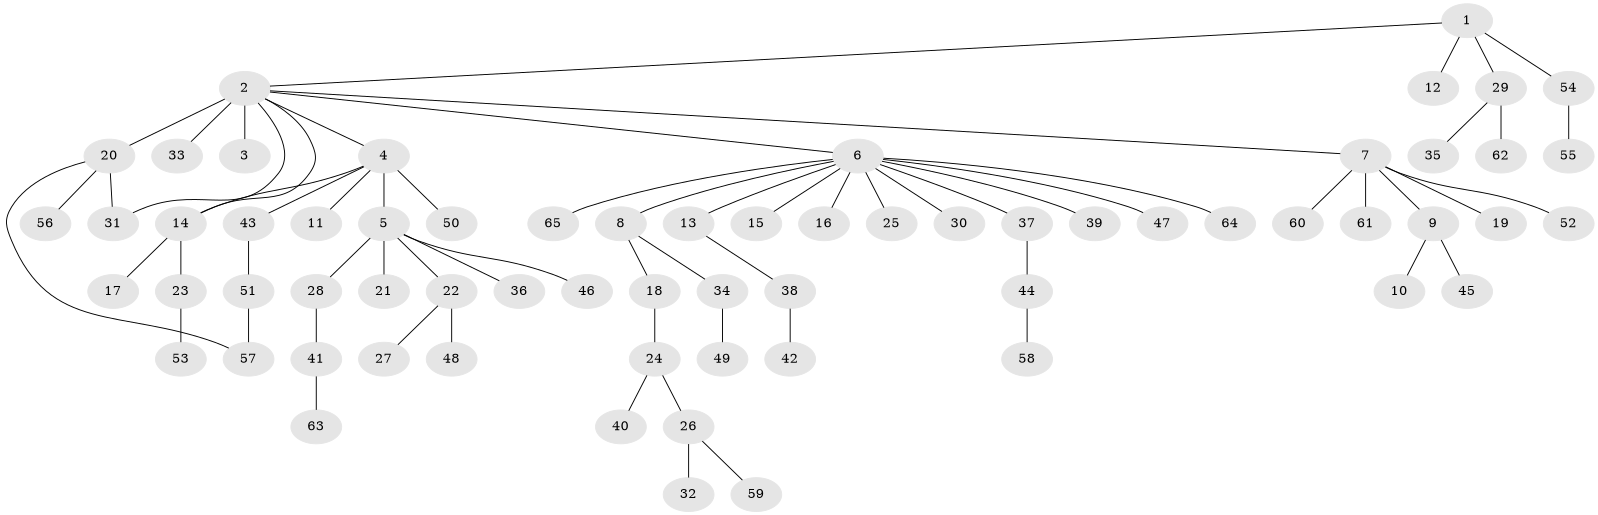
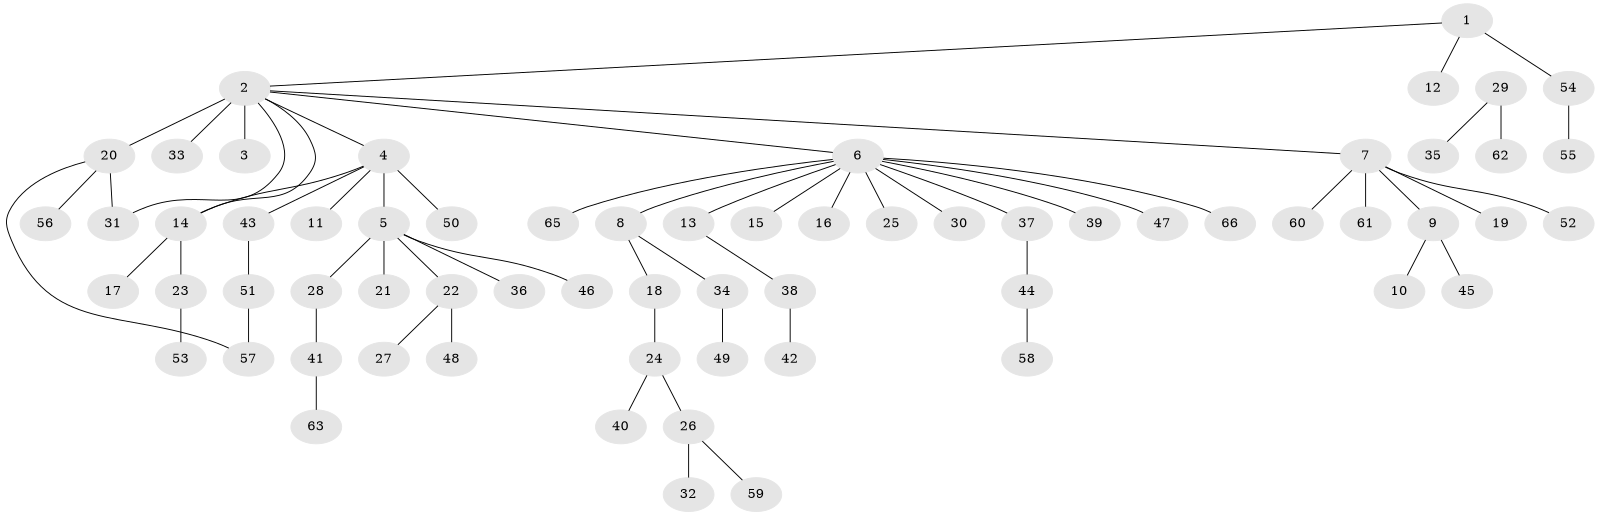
edge "1" -- "29": removed
node "64": label "64" -> "66"
